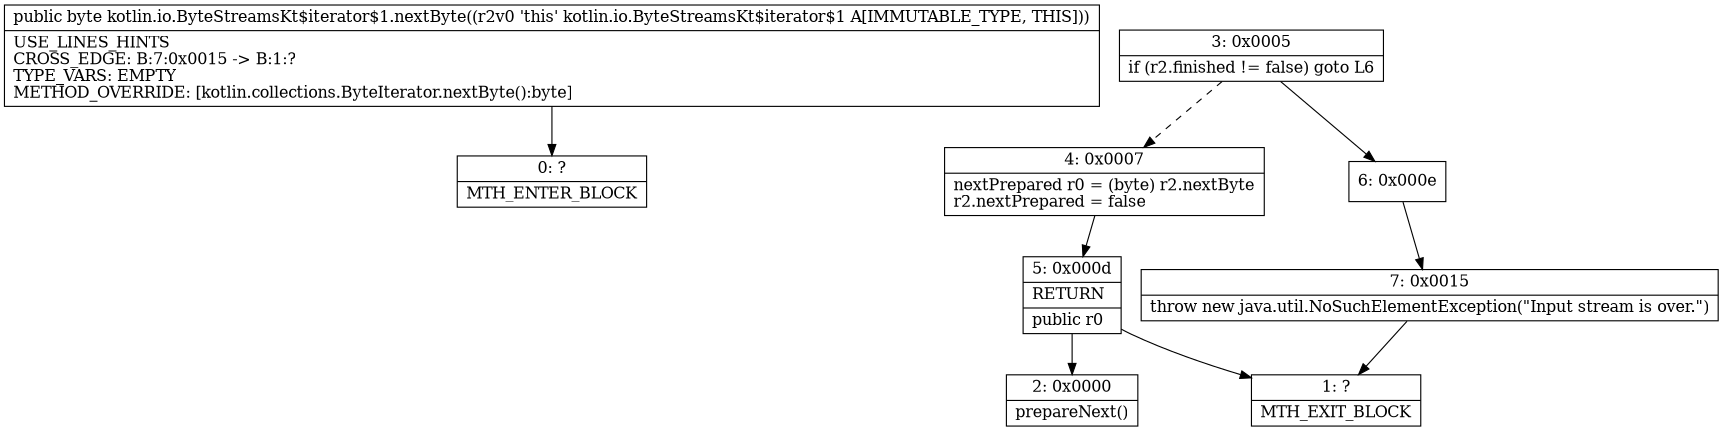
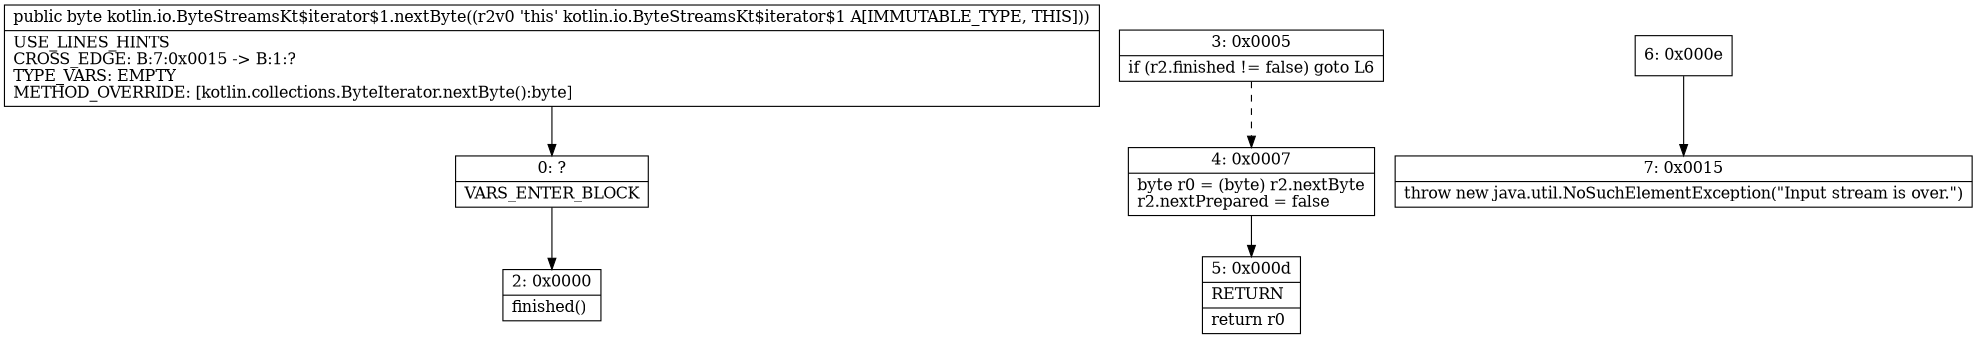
edge "3: 0x0005" -> "6: 0x000e": removed
node "4: 0x0007": text "nextPrepared r0 = (byte) r2.nextByte" -> "byte r0 = (byte) r2.nextByte"
node "0: ?": text "MTH_ENTER_BLOCK" -> "VARS_ENTER_BLOCK"
node "5: 0x000d": text "public r0" -> "return r0"
edge "5: 0x000d" -> "2: 0x0000": now "0: ?" -> "2: 0x0000"
node "1: ?": removed
node "2: 0x0000": text "prepareNext()" -> "finished()"
